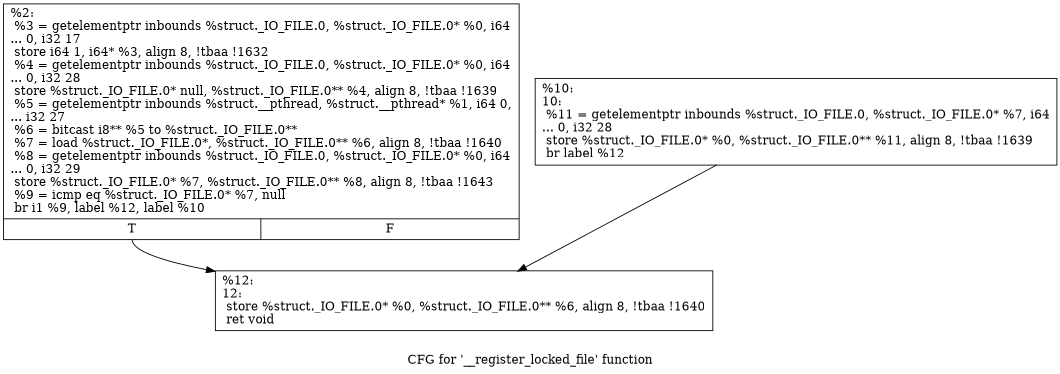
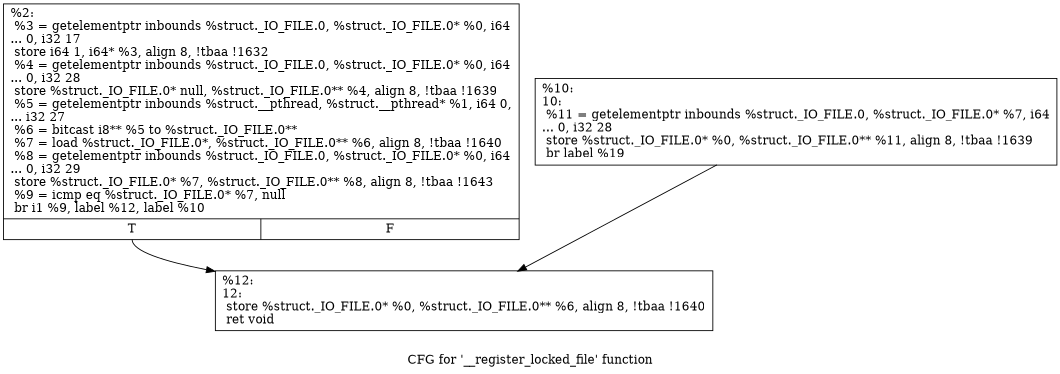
node "%10:": text "br label %12" -> "br label %19"
